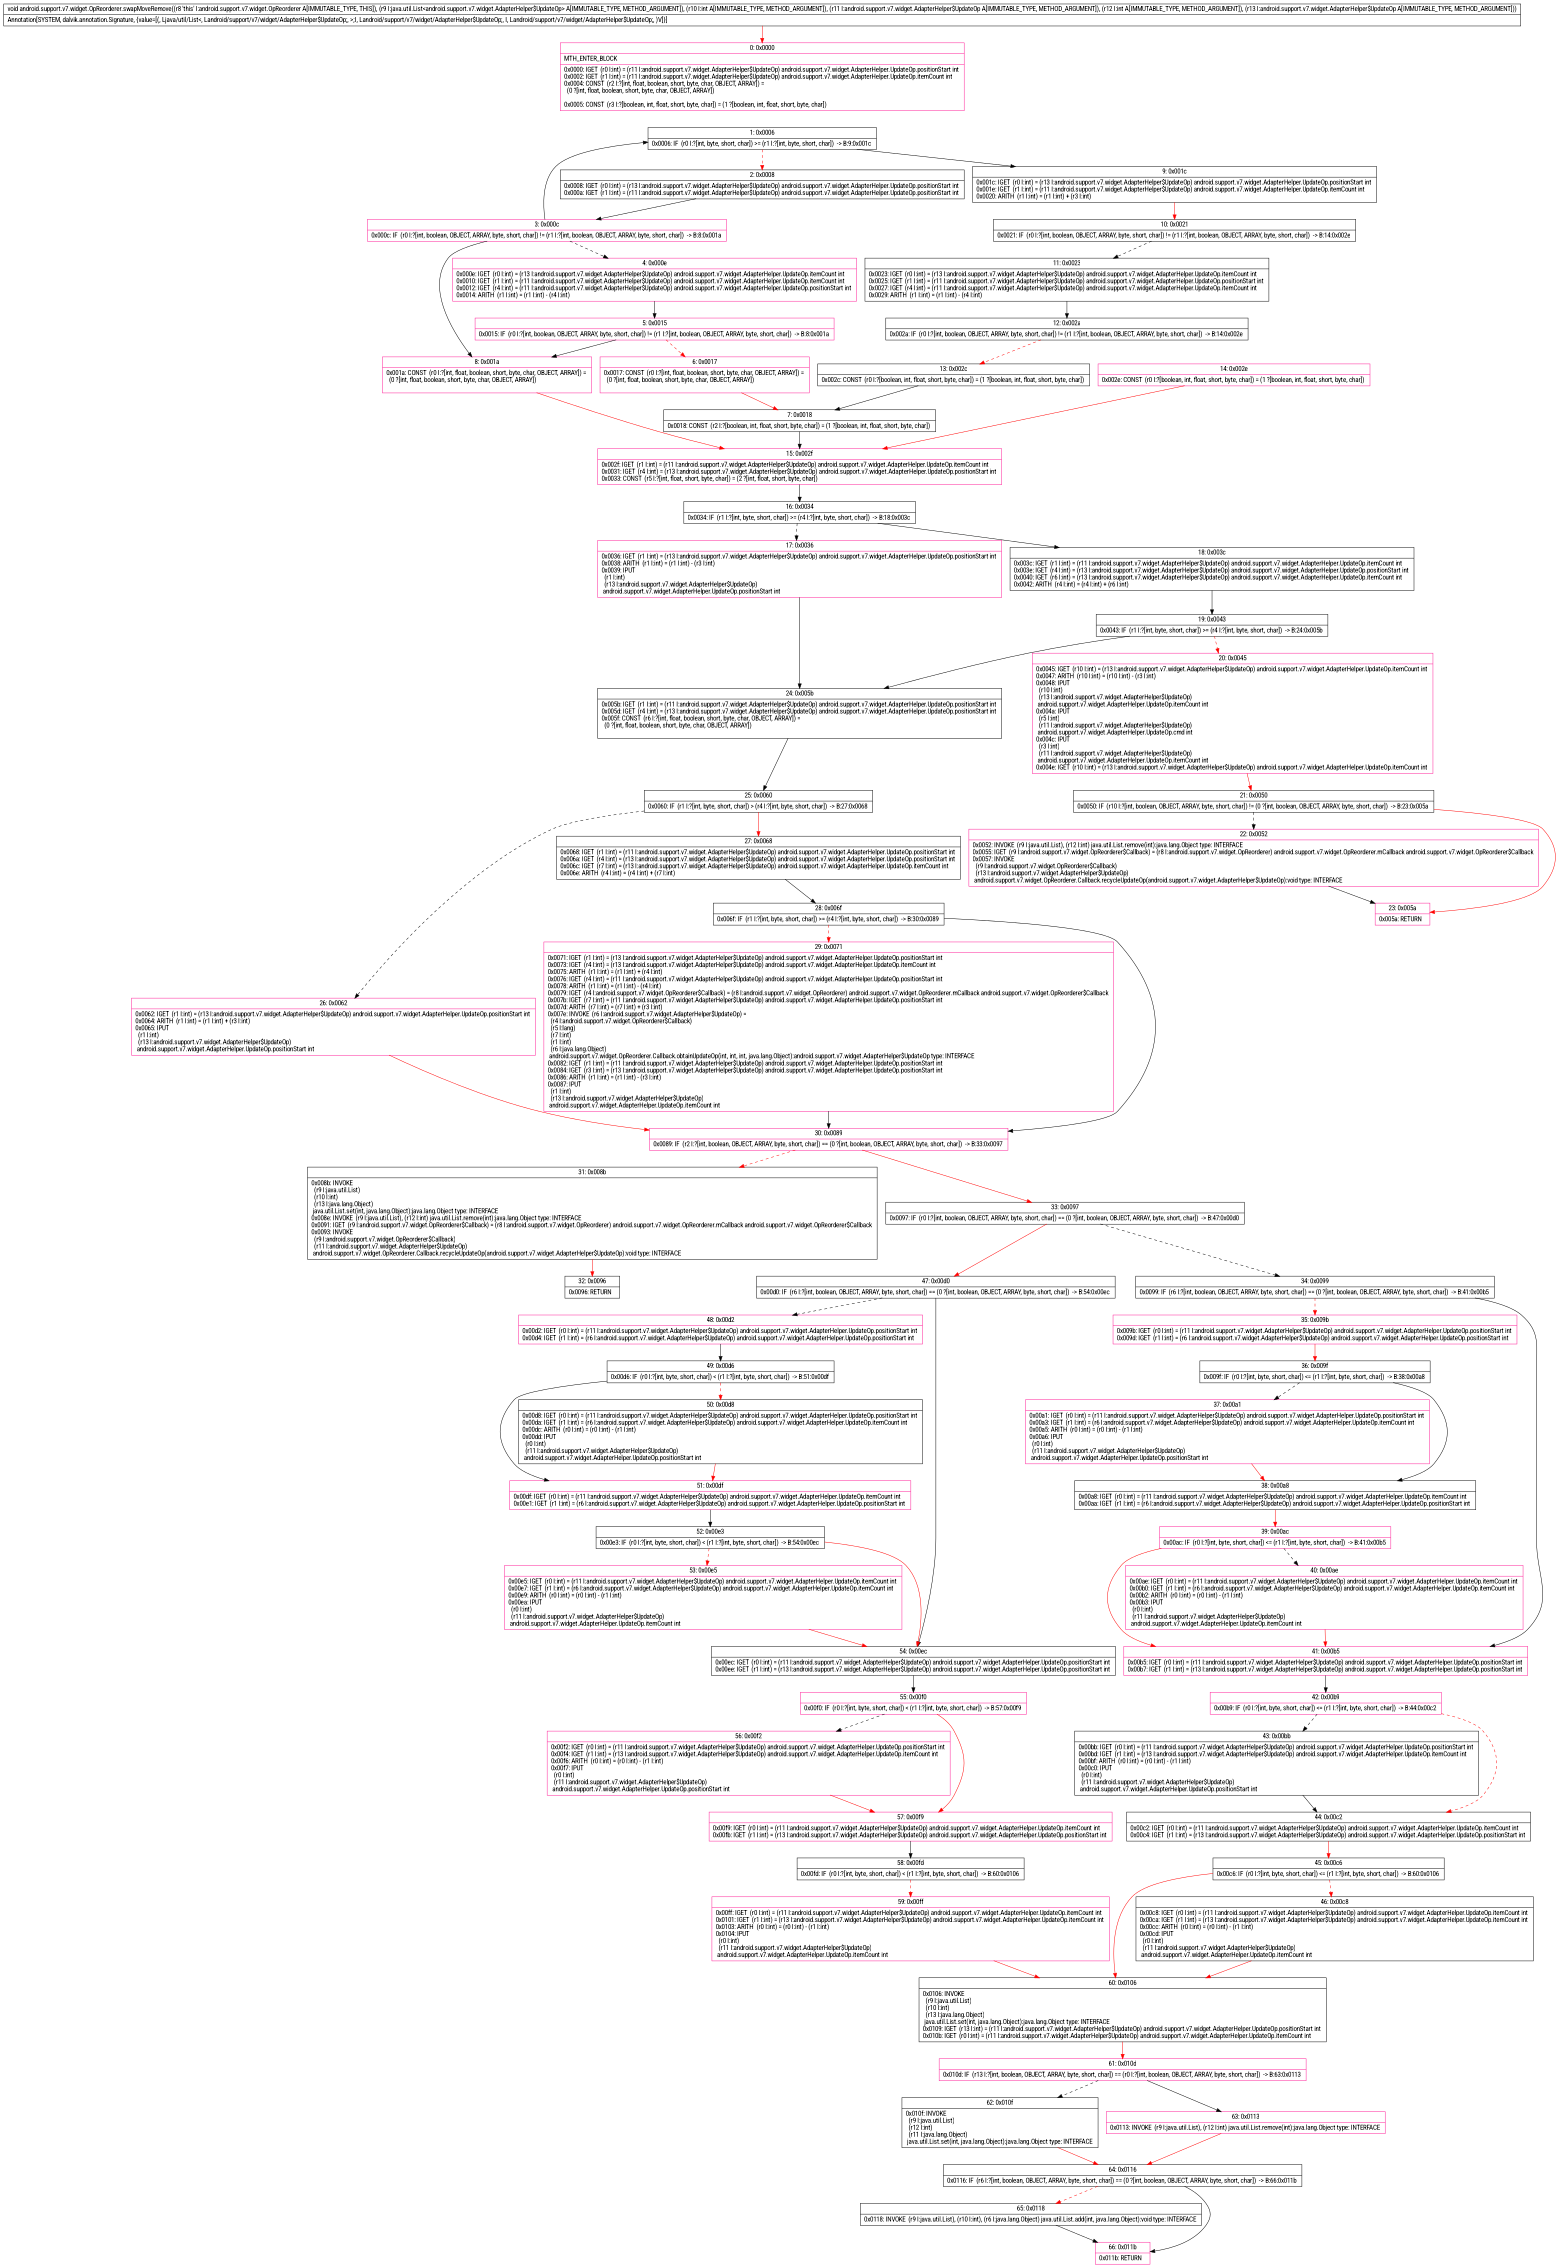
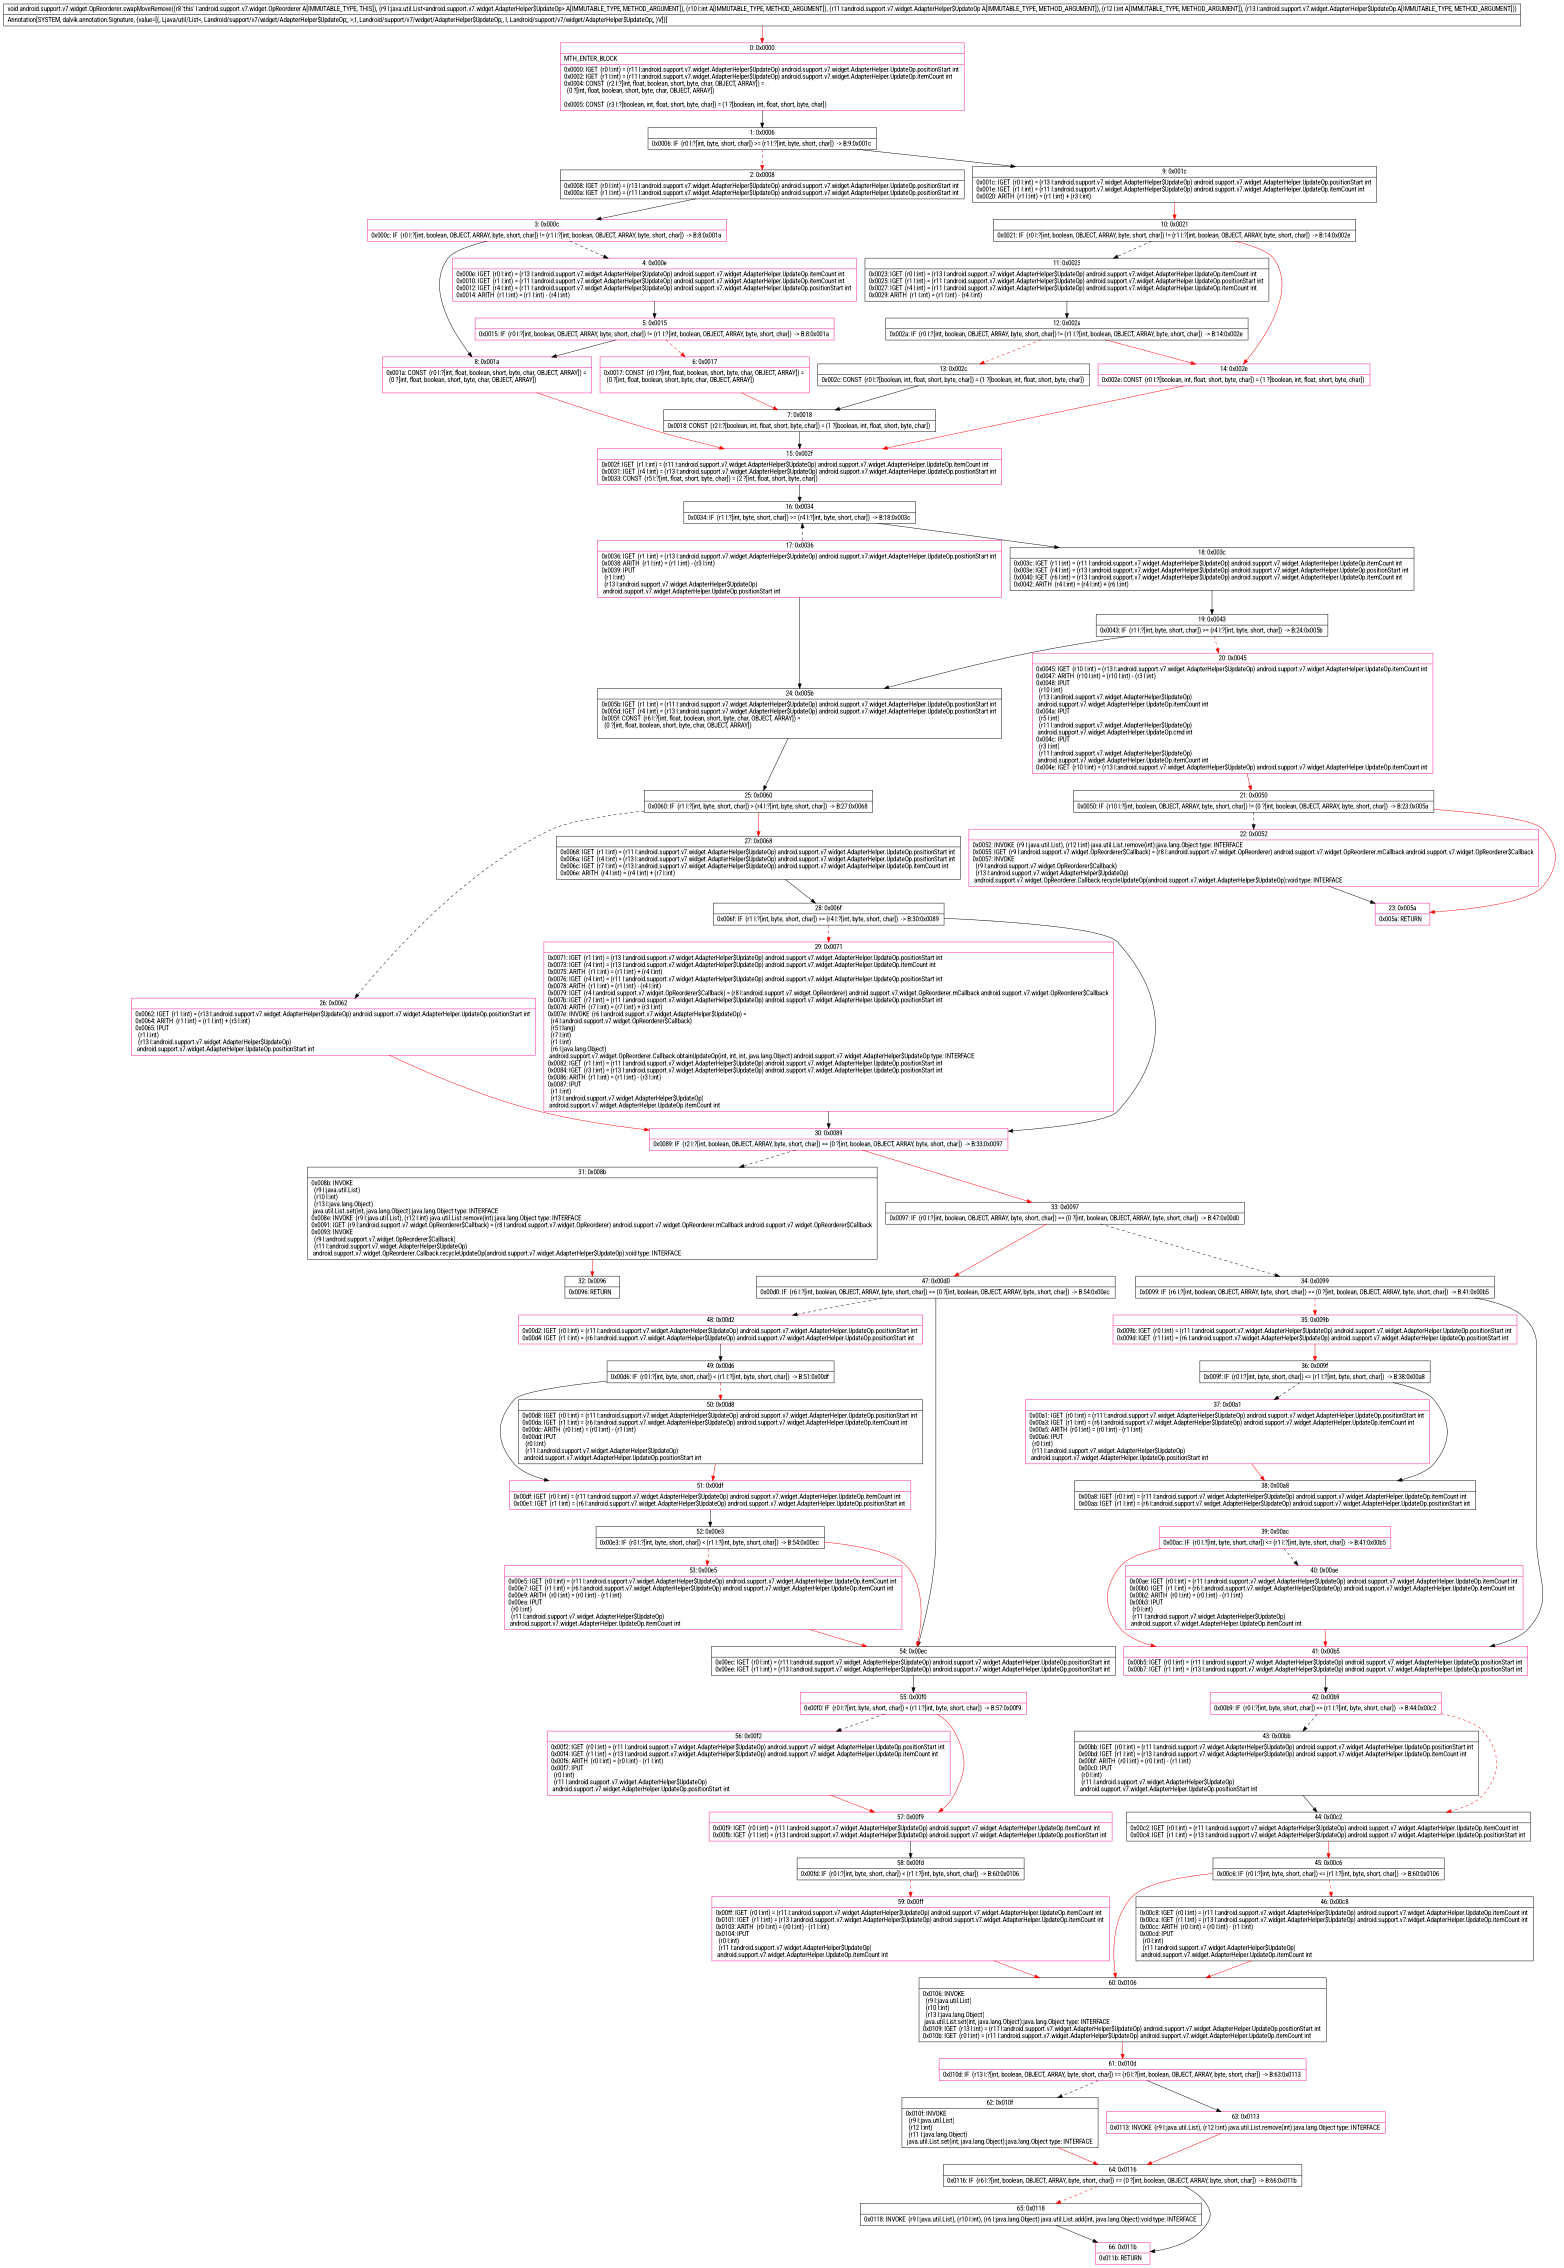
edge "3: 0x000c" -> "1: 0x0006": now "0: 0x0000" -> "1: 0x0006"
edge "10: 0x0021" -> "14: 0x002e": added
edge "12: 0x002a" -> "14: 0x002e": added
edge "16: 0x0034" -> "17: 0x0036": reversed
edge "30: 0x0089" -> "31: 0x008b": color red -> black
edge "38: 0x00a8" -> "39: 0x00ac": removed
